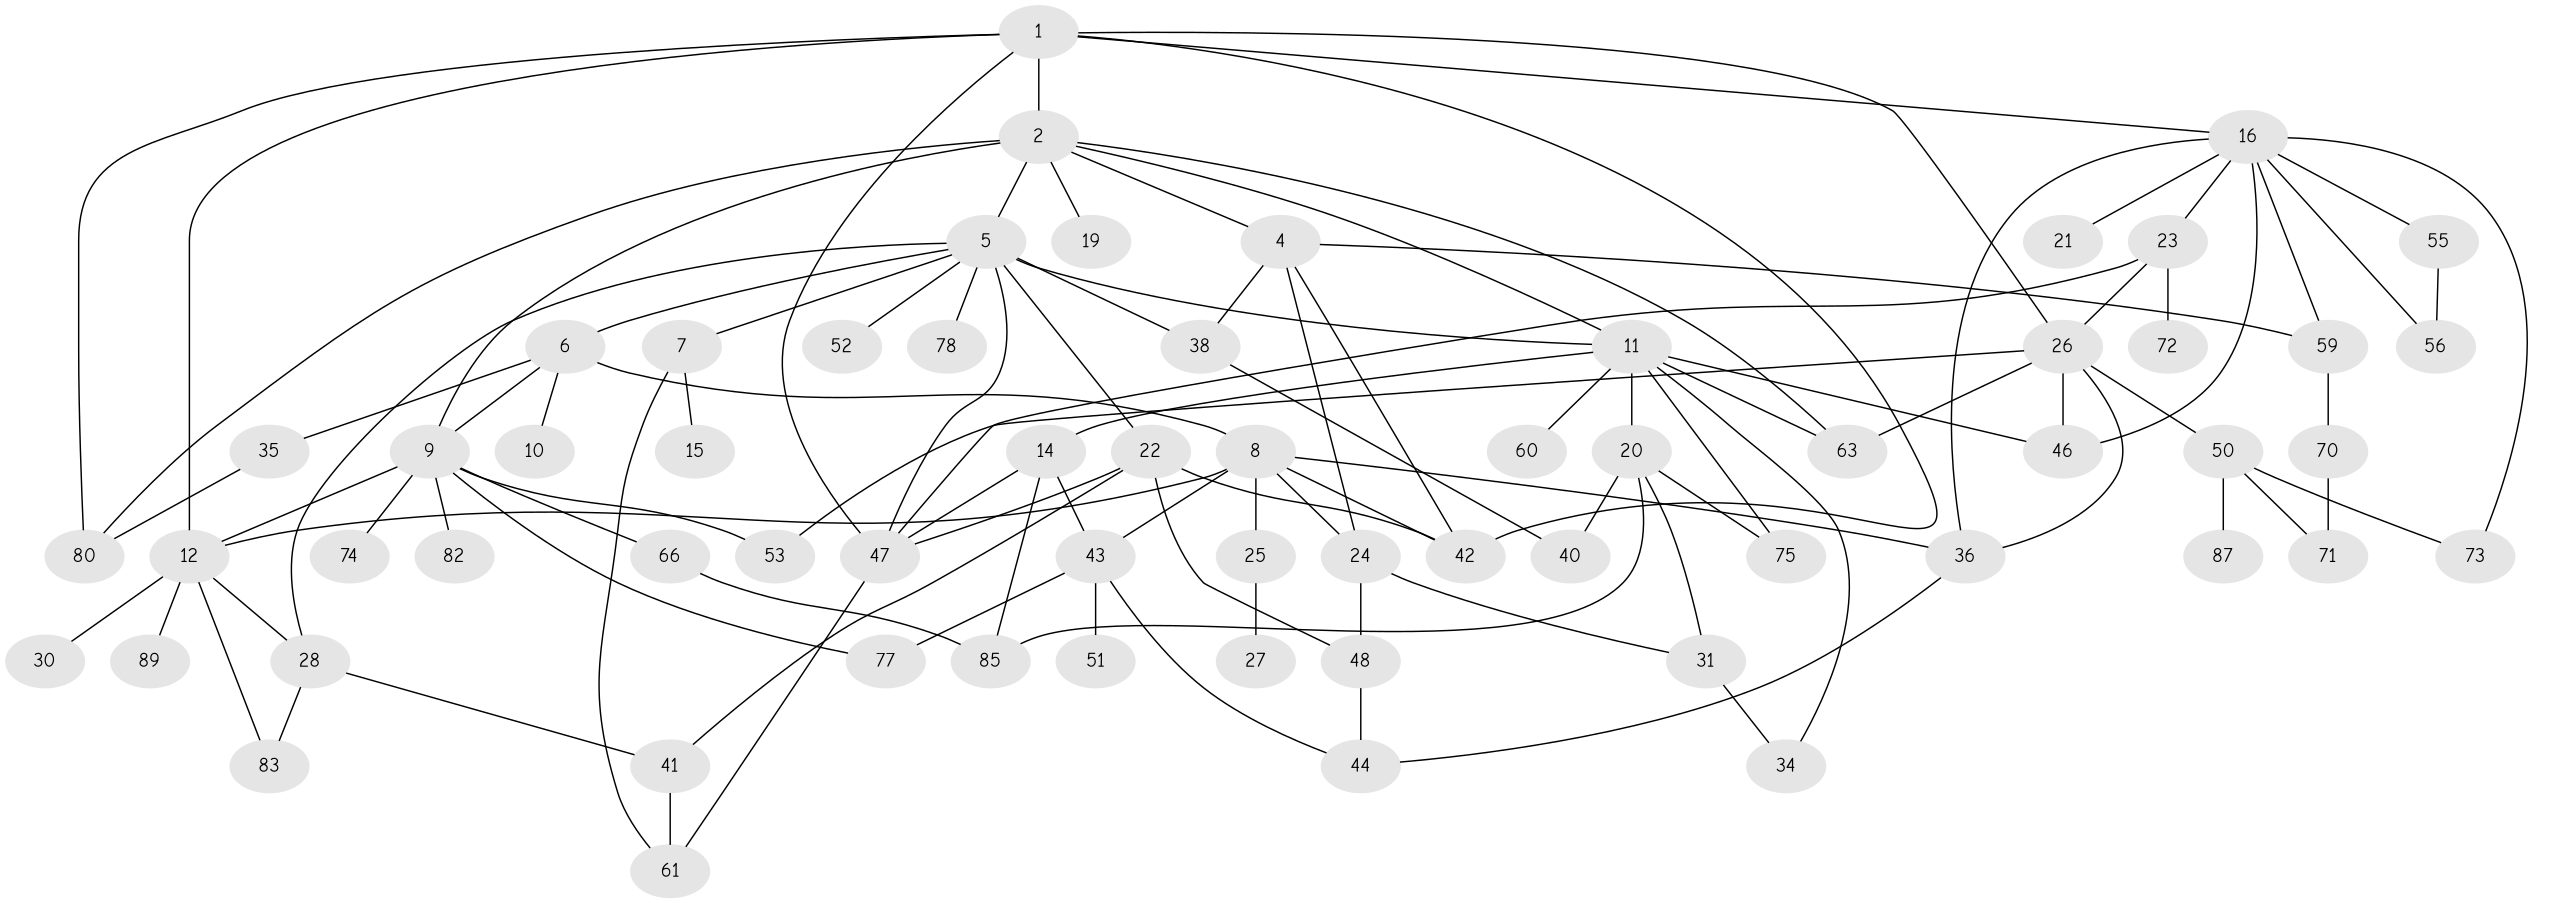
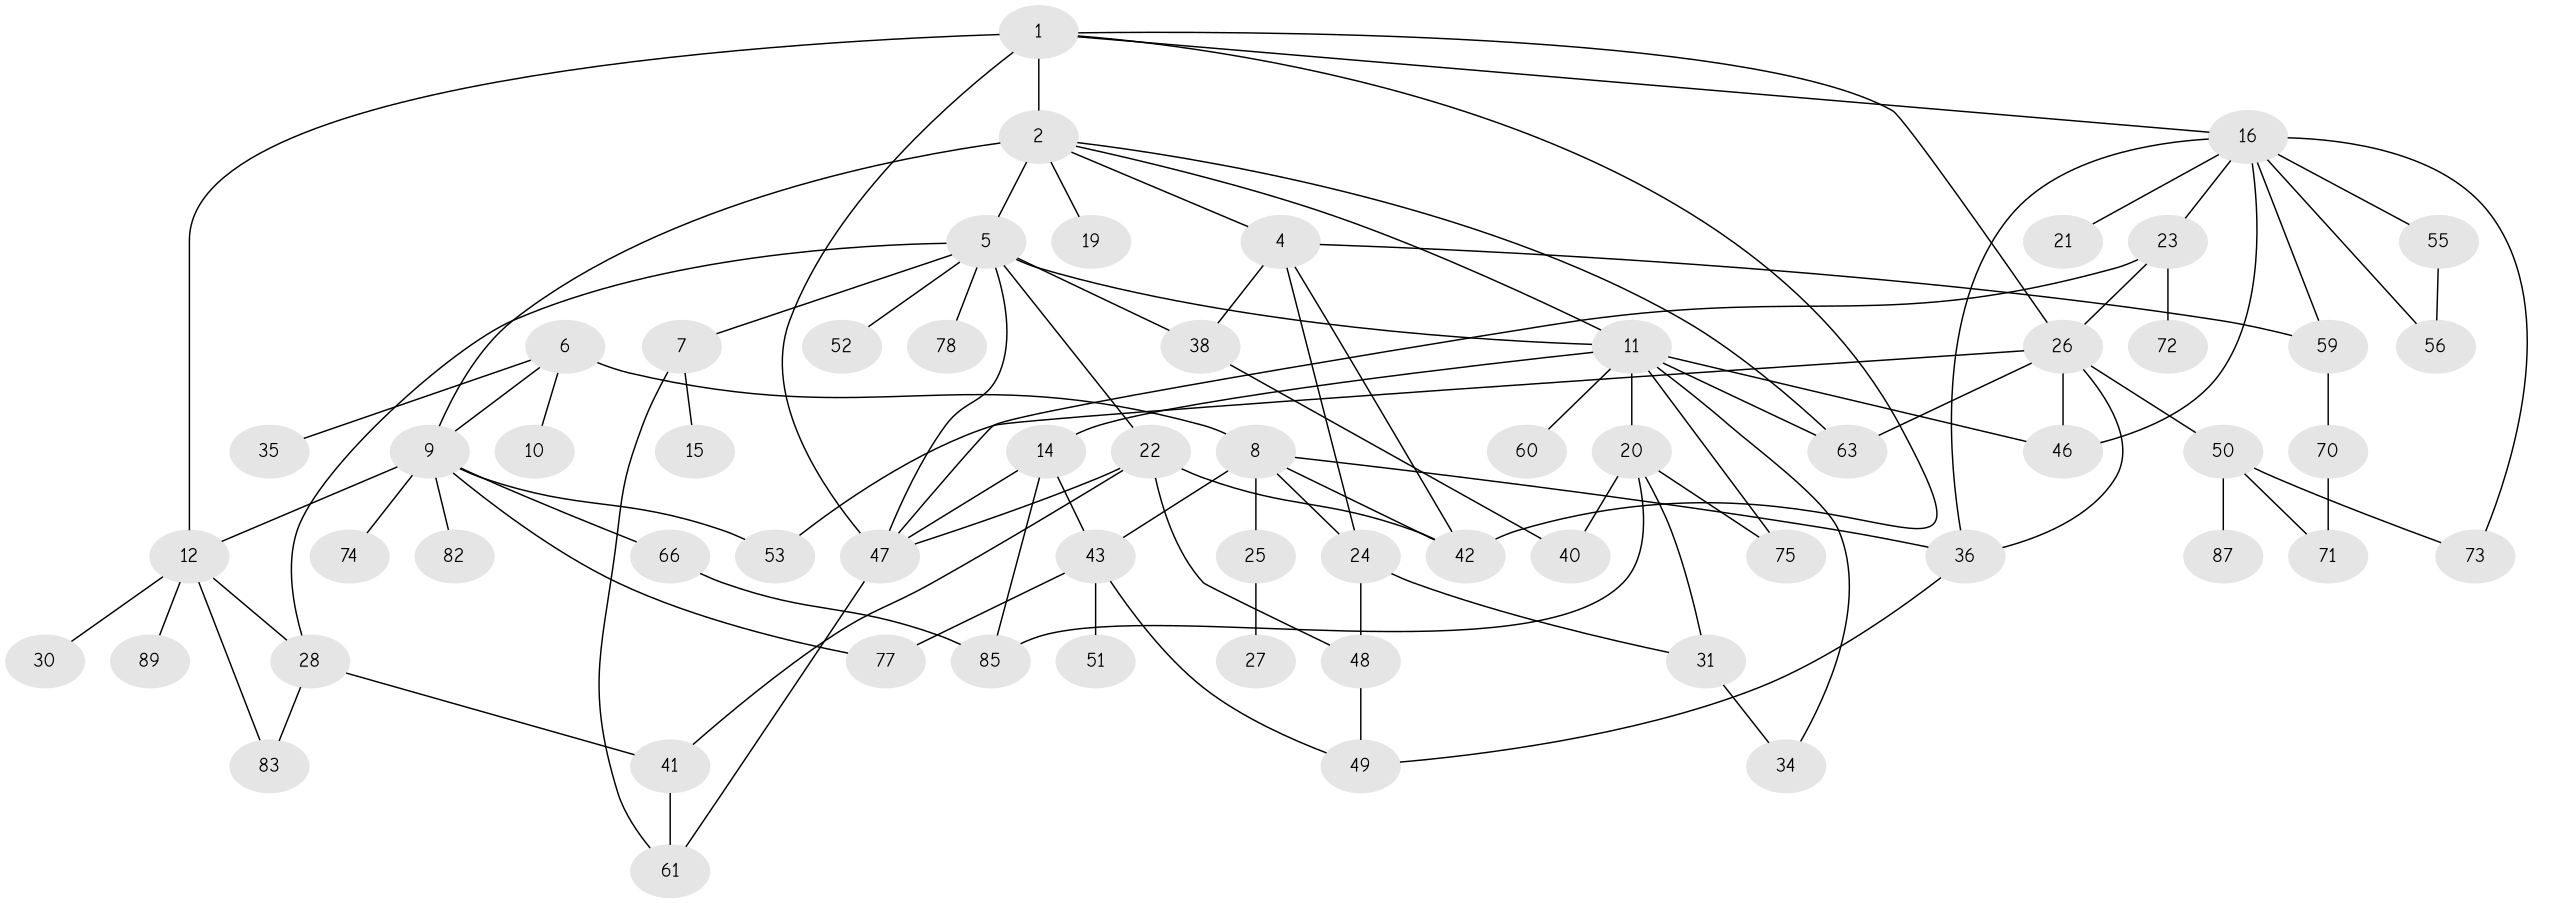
edge "5" -- "6": removed
edge "8" -- "12": removed
node "80": removed
node "44": label "44" -> "49"
